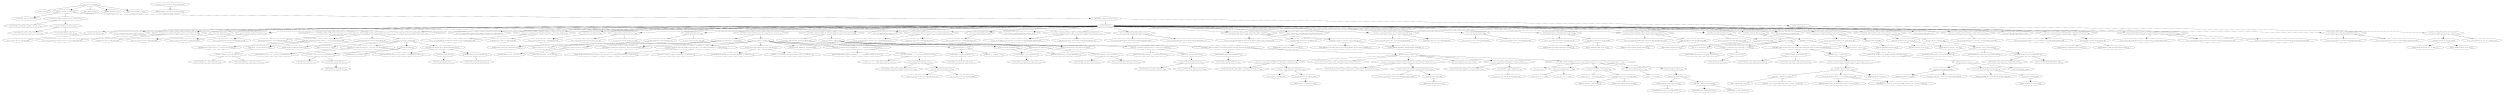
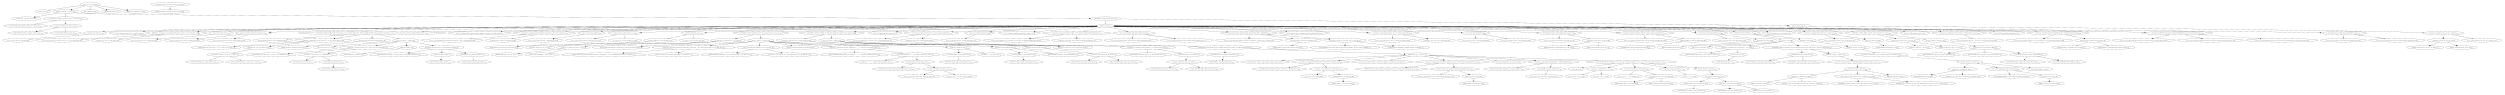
edge "(validate,validate())" -> "(<operator>.cast,(CvsUser) e.nextElement())": now "(<operator>.assignment,ANY user = (CvsUser) e.nextElement())" -> "(<operator>.cast,(CvsUser) e.nextElement())"
node "(LOCAL,FileSet fileSet: org.apache.tools.ant.types.FileSet)": added
